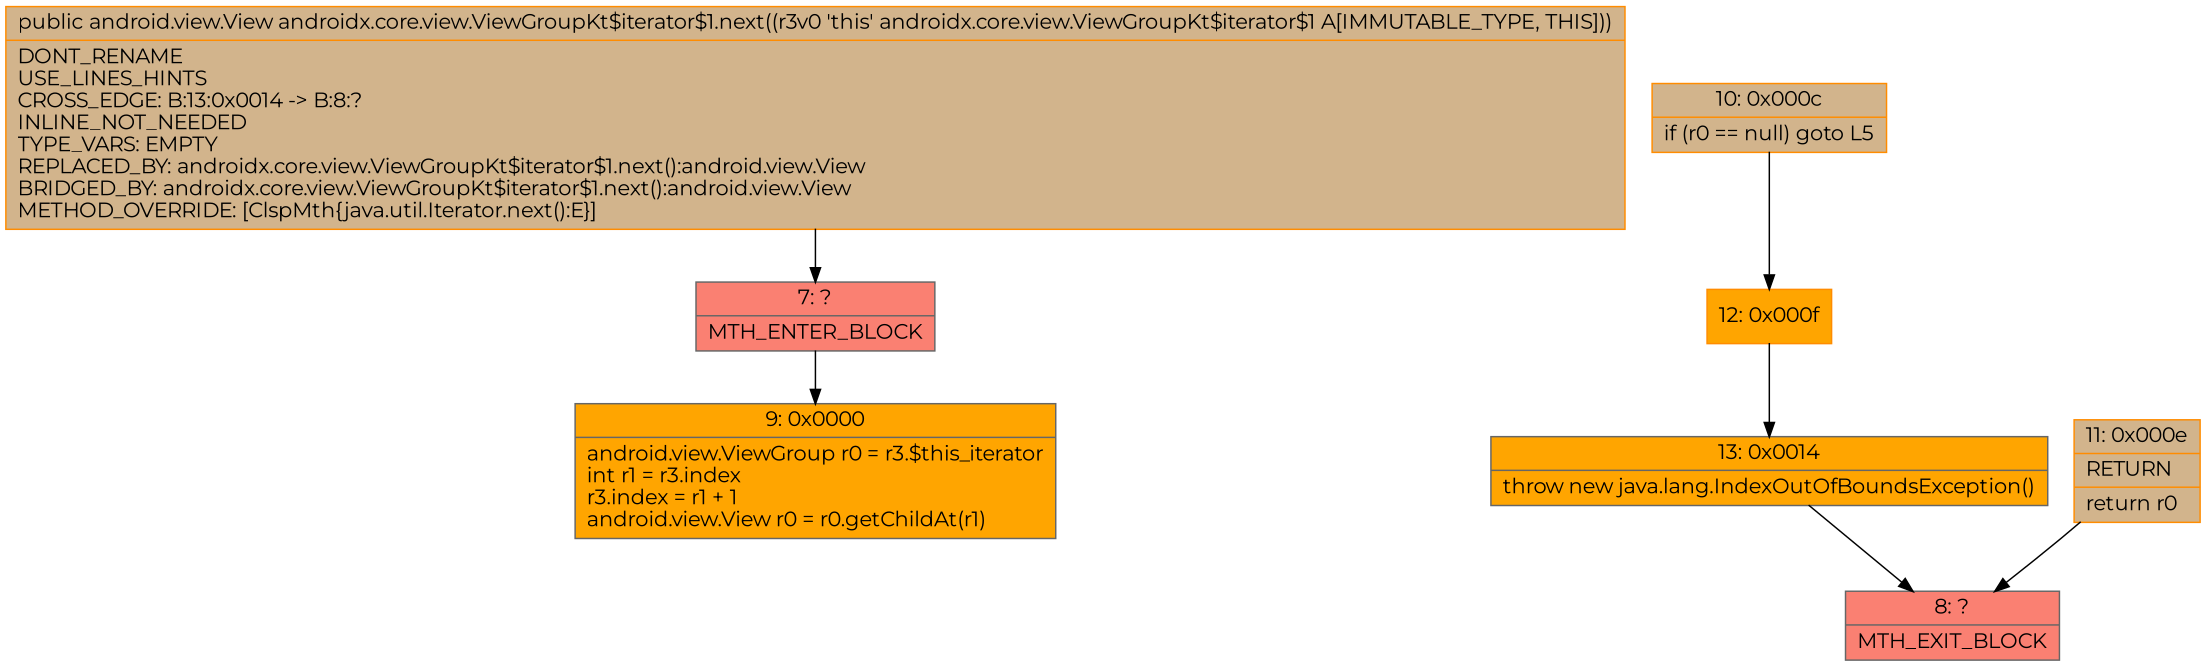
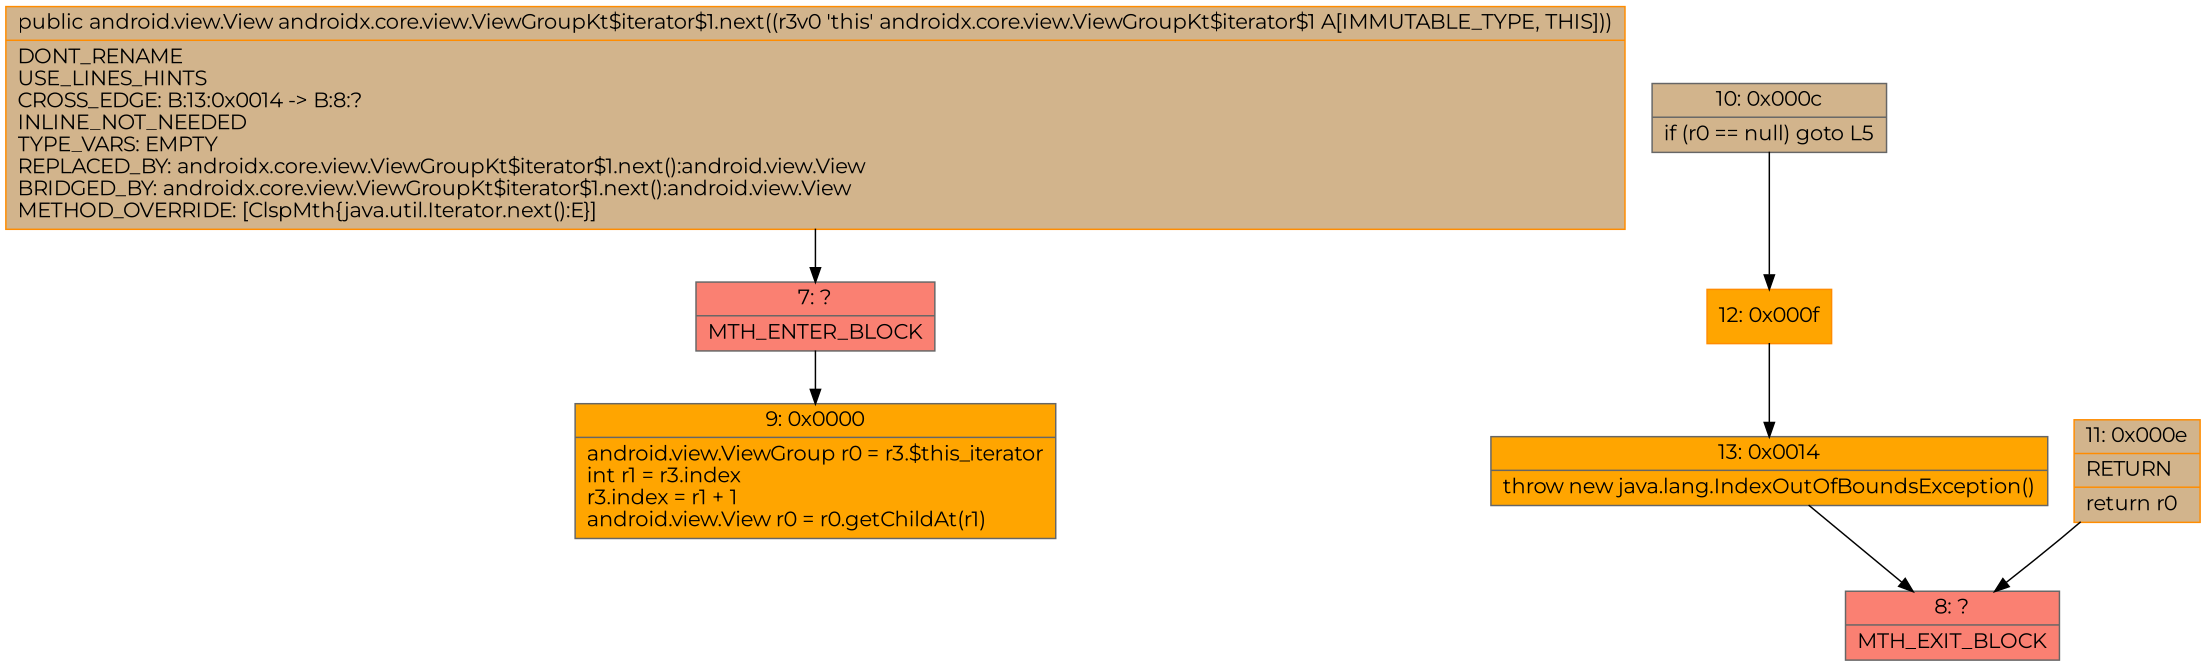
node "10: 0x000c": color darkorange -> gray40
